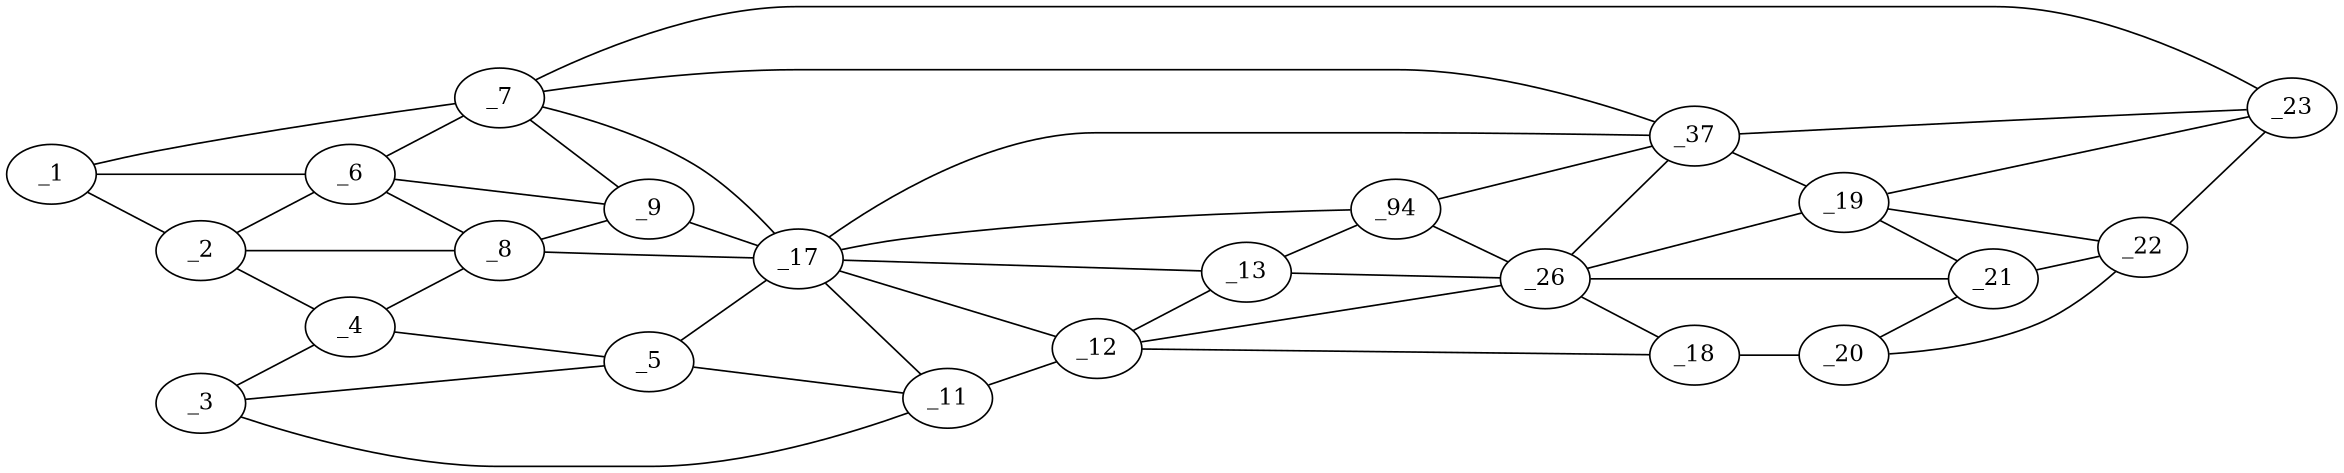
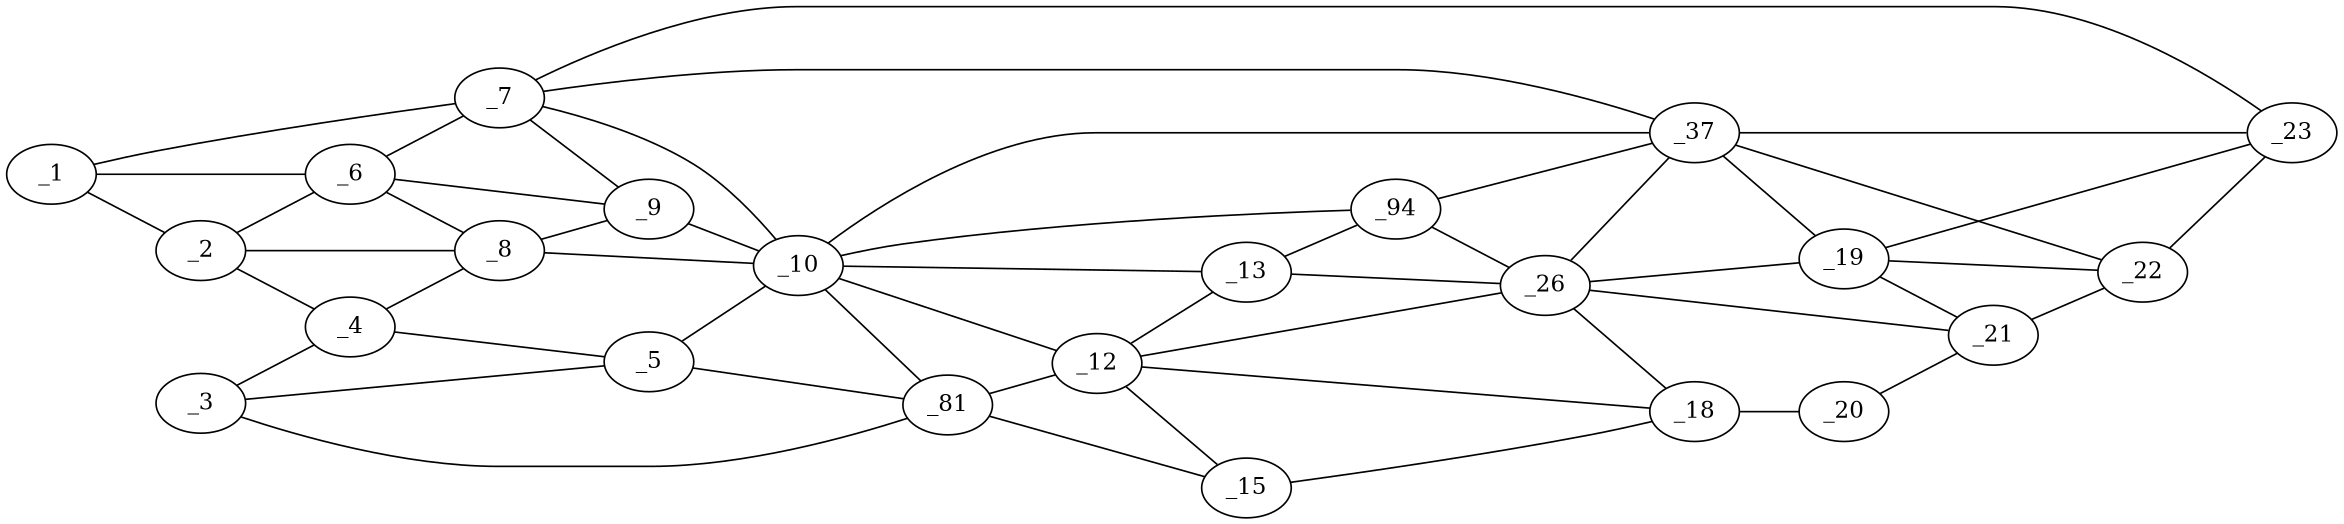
node "_17": label "_17" -> "_10"
edge "_22" -- "_20": now "_22" -- "_37"
node "_11": label "_11" -> "_81"
node "_15": added
